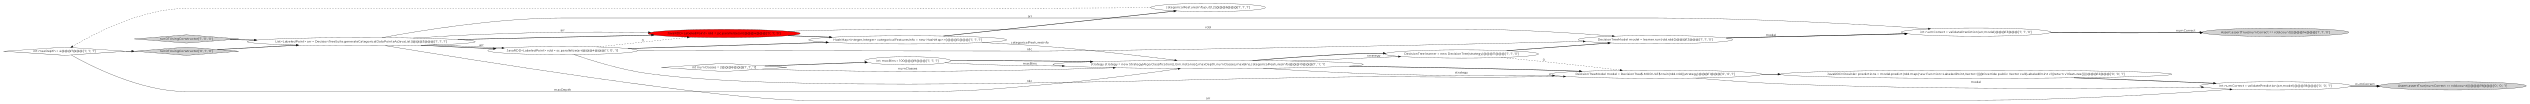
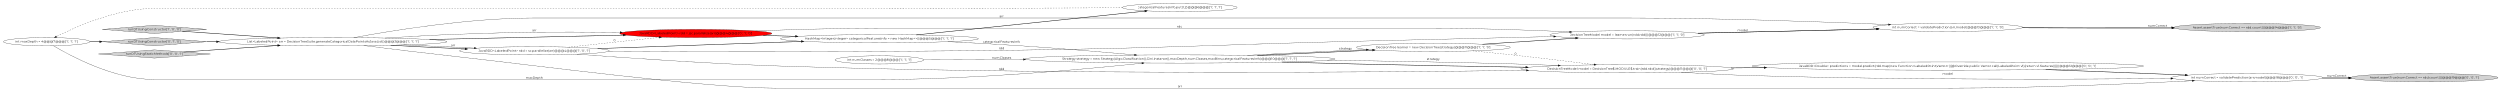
node "int maxDepth = 4@@@7@@@['1', '1', '1']": shape diamond -> ellipse
node "runDTUsingStaticMethods['0', '0', '1']": added
node "int maxBins = 100@@@9@@@['1', '1', '1']": removed
node "int numClasses = 2@@@8@@@['1', '1', '1']": shape diamond -> ellipse
